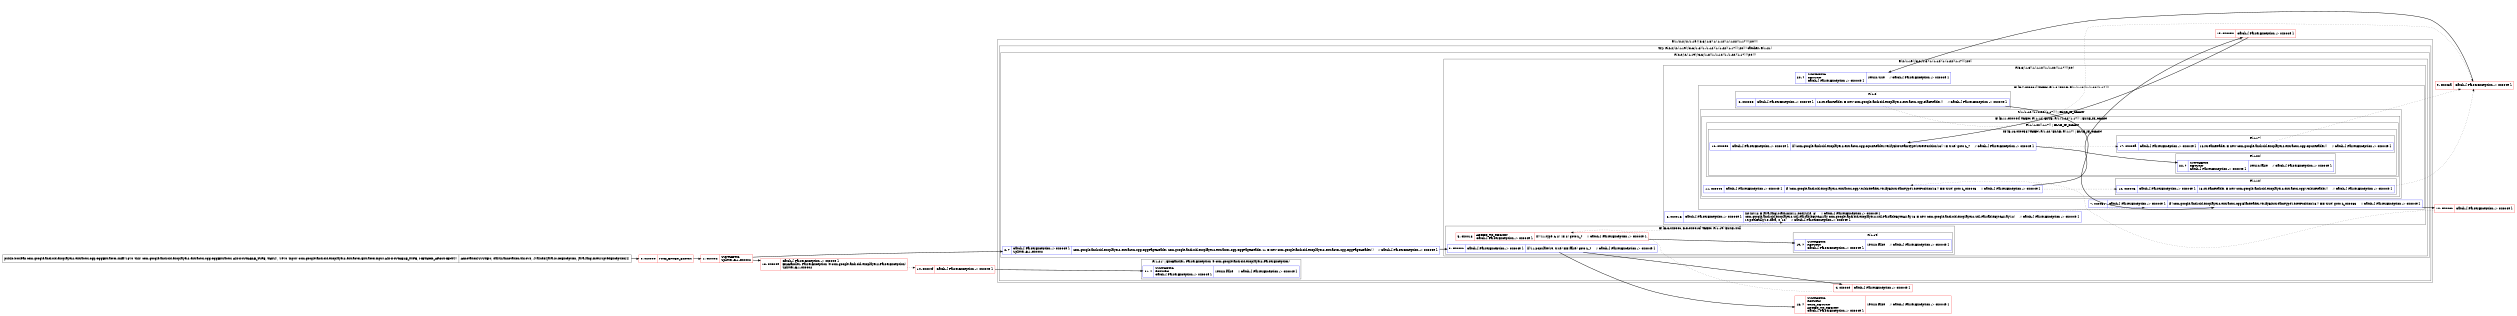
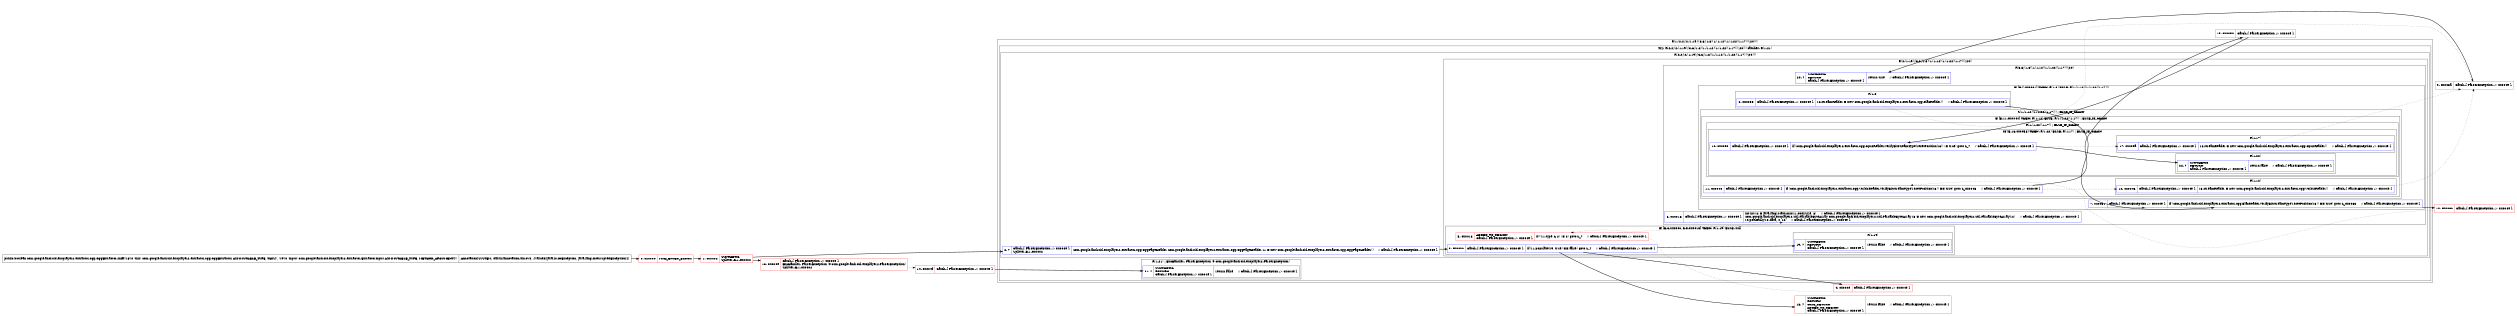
edge "5: 0x0013" -> "19: ?": now "3: 0x000c" -> "19: ?"
